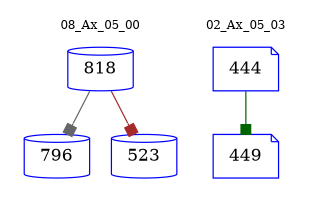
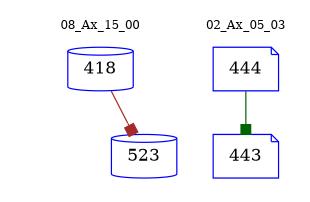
cluster "08_Ax_05_00": label "08_Ax_05_00" -> "08_Ax_15_00"
node "818": label "818" -> "418"
node "796": removed
node "449": label "449" -> "443"
